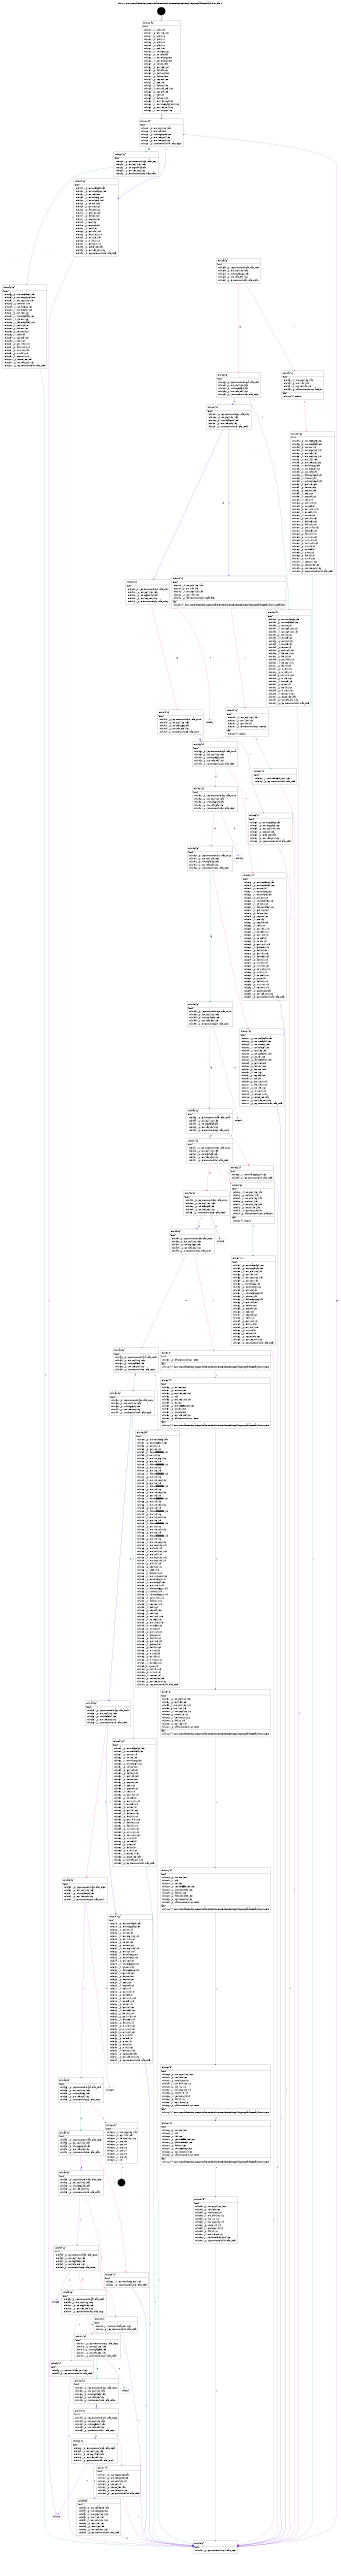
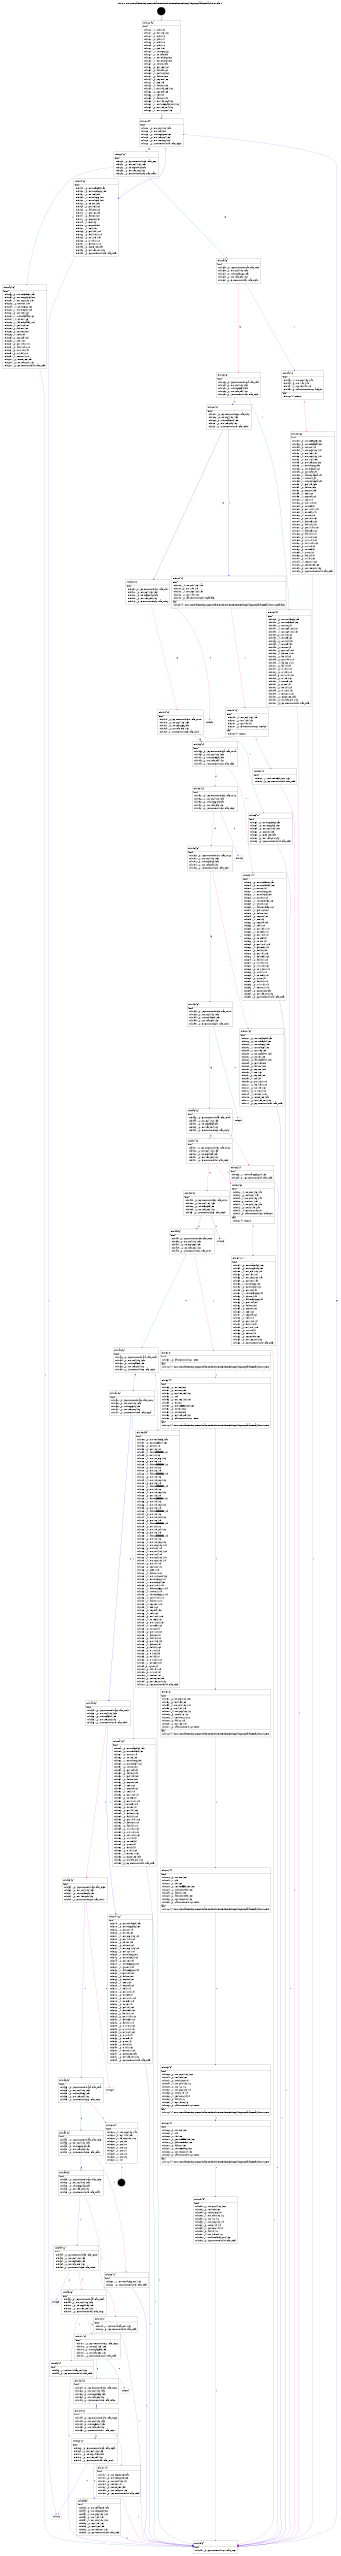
edge "0x40188d [28]" -> "0x4018a9 [28]": added, label "19"
